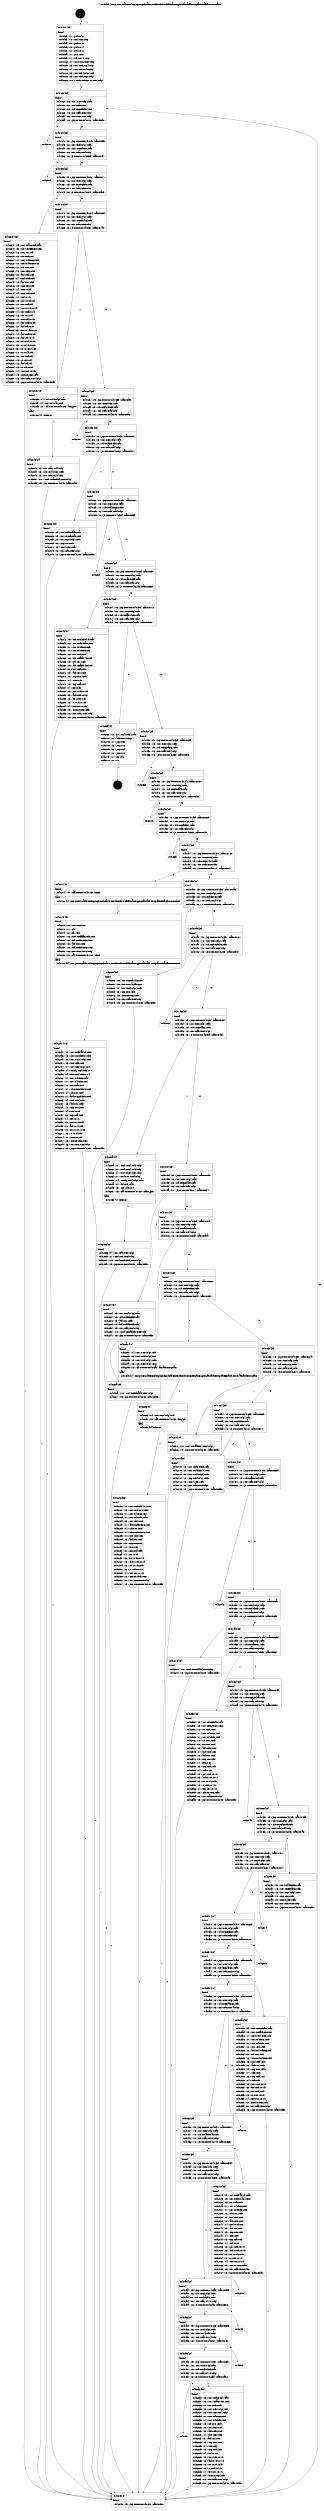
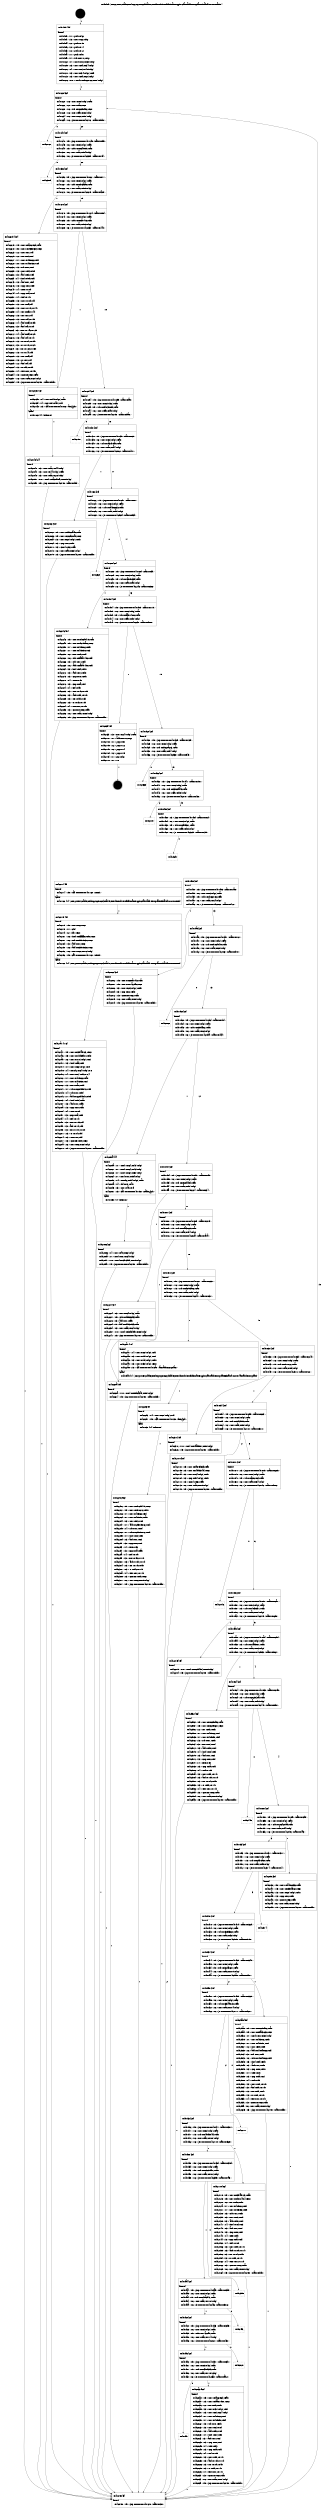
node "0x401d74 [28]": removed
edge "0x401e54 [28]" -> "0x402100 [30]": reversed
node "0x402505": removed
edge "0x40211e [86]" -> "0x4027e0 [5]": added, label "1"
